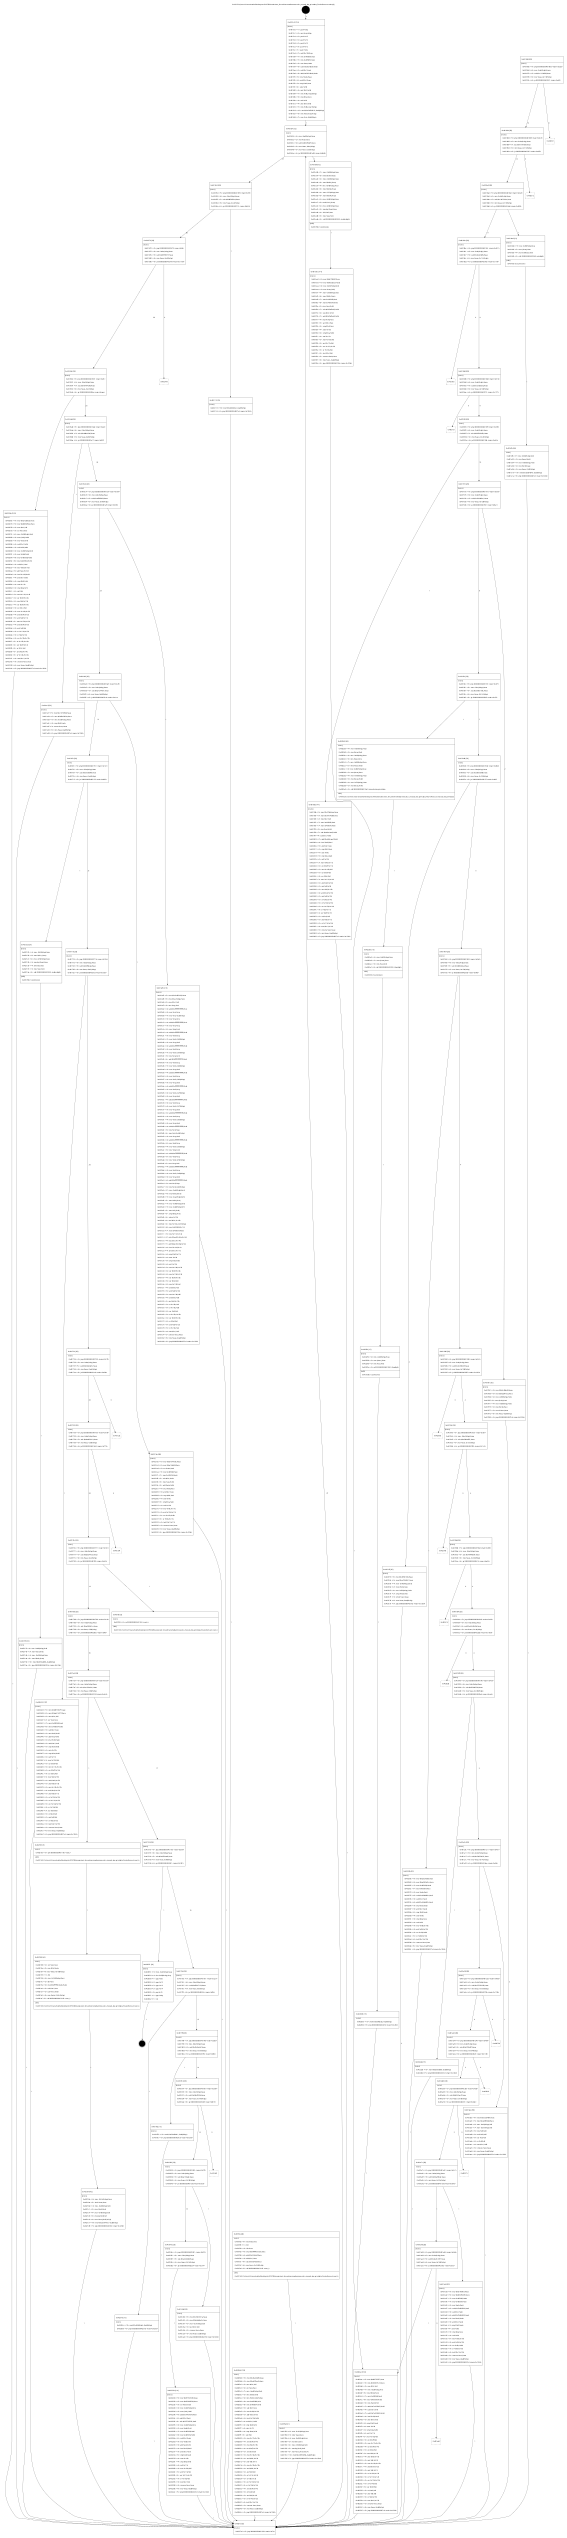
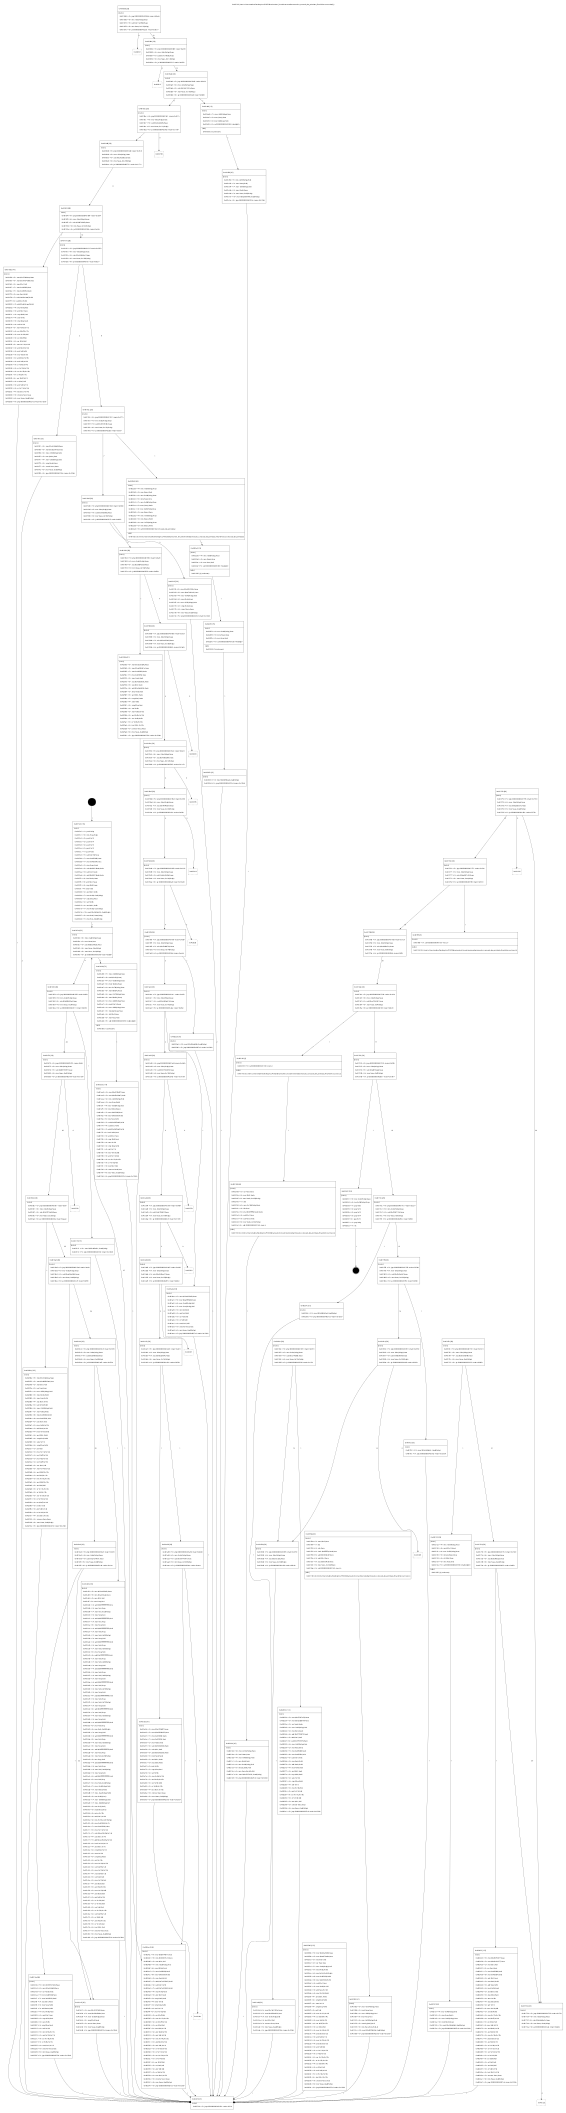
node "0x402731": removed
edge "0x4016e0 [28]" -> "0x4016fc [28]": now "0x4016e0 [28]" -> "0x401e1f [30]"
edge "0x401734 [28]" -> "0x401750 [28]": reversed
edge "0x401830 [28]" -> "0x40184c [28]": reversed
